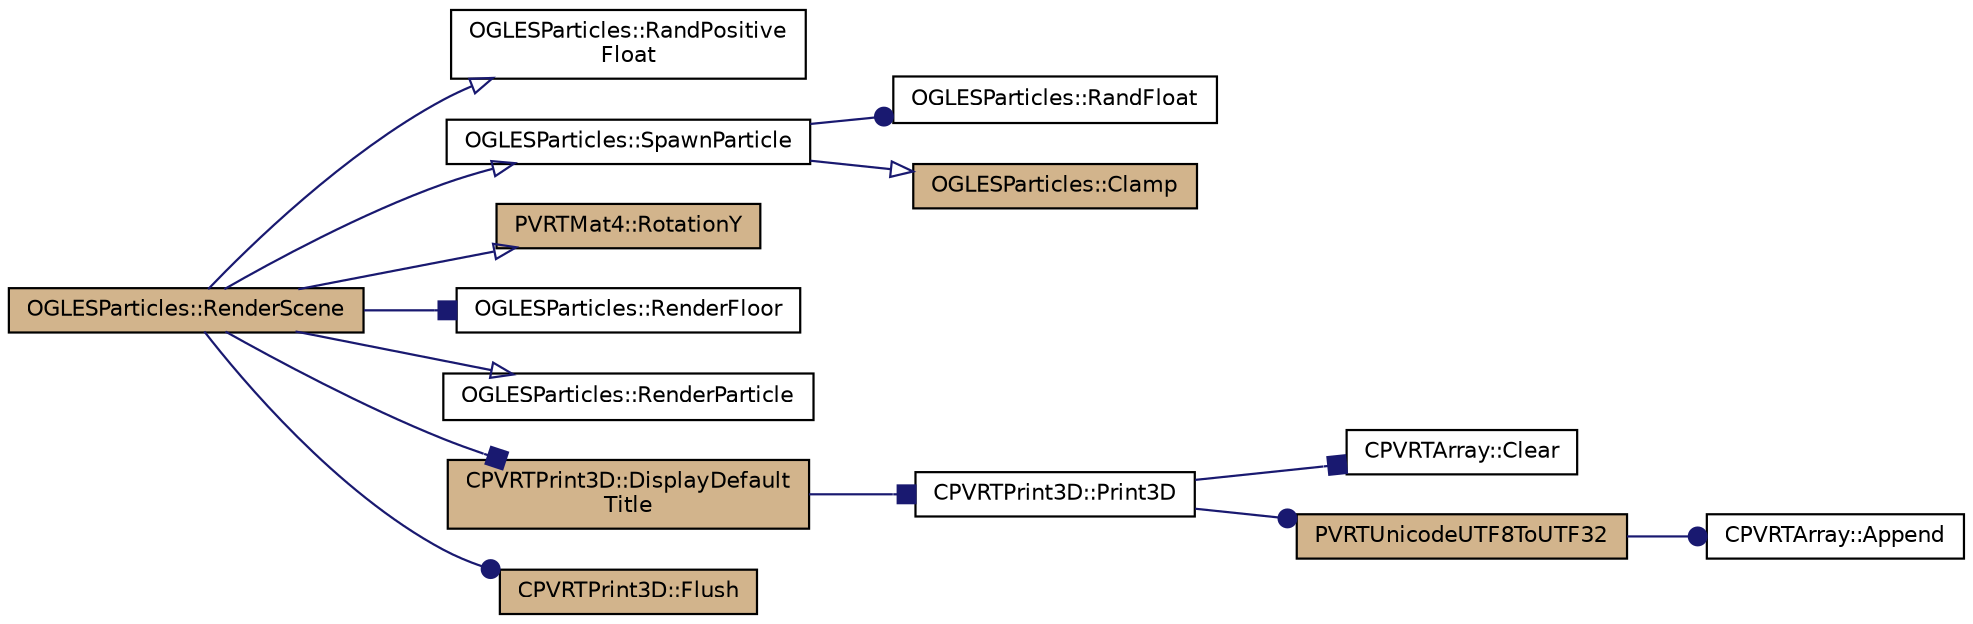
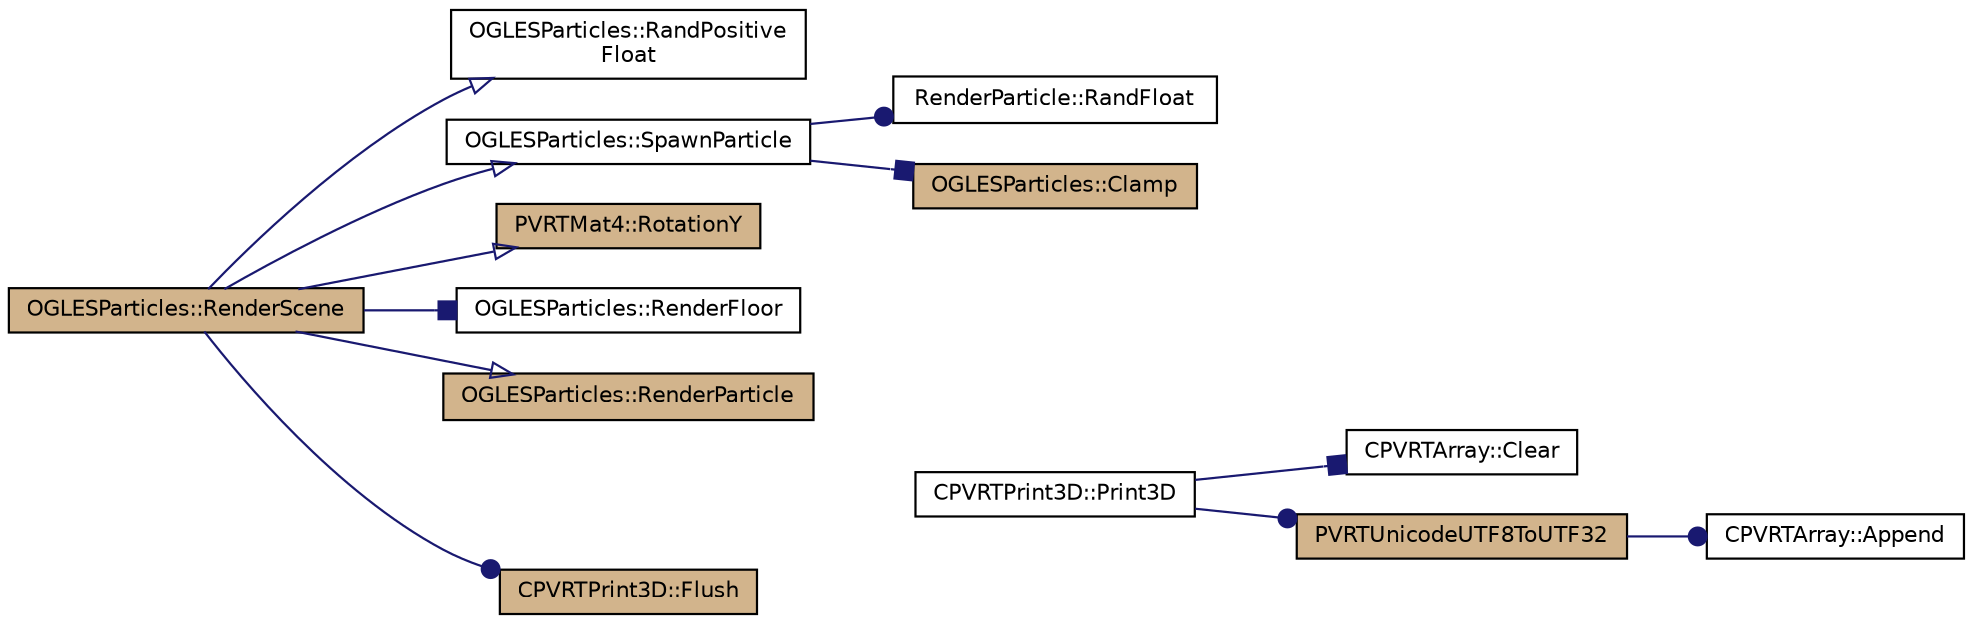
node "OGLESParticles::RandFloat": label "OGLESParticles::RandFloat" -> "RenderParticle::RandFloat"
edge "OGLESParticles::SpawnParticle" -> "OGLESParticles::Clamp": arrowhead onormal -> box
node "OGLESParticles::RenderParticle": fillcolor white -> tan
node "CPVRTPrint3D::DisplayDefault Title": removed
